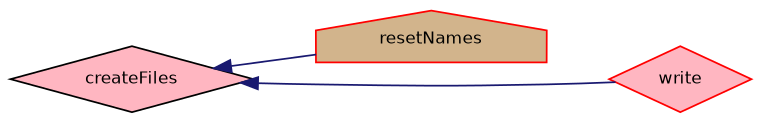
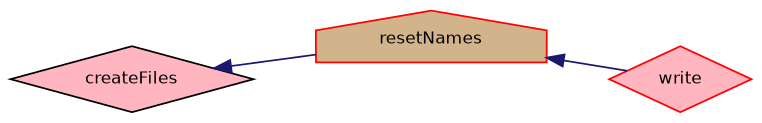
edge "write" -> "createFiles": now "write" -> "resetNames"
